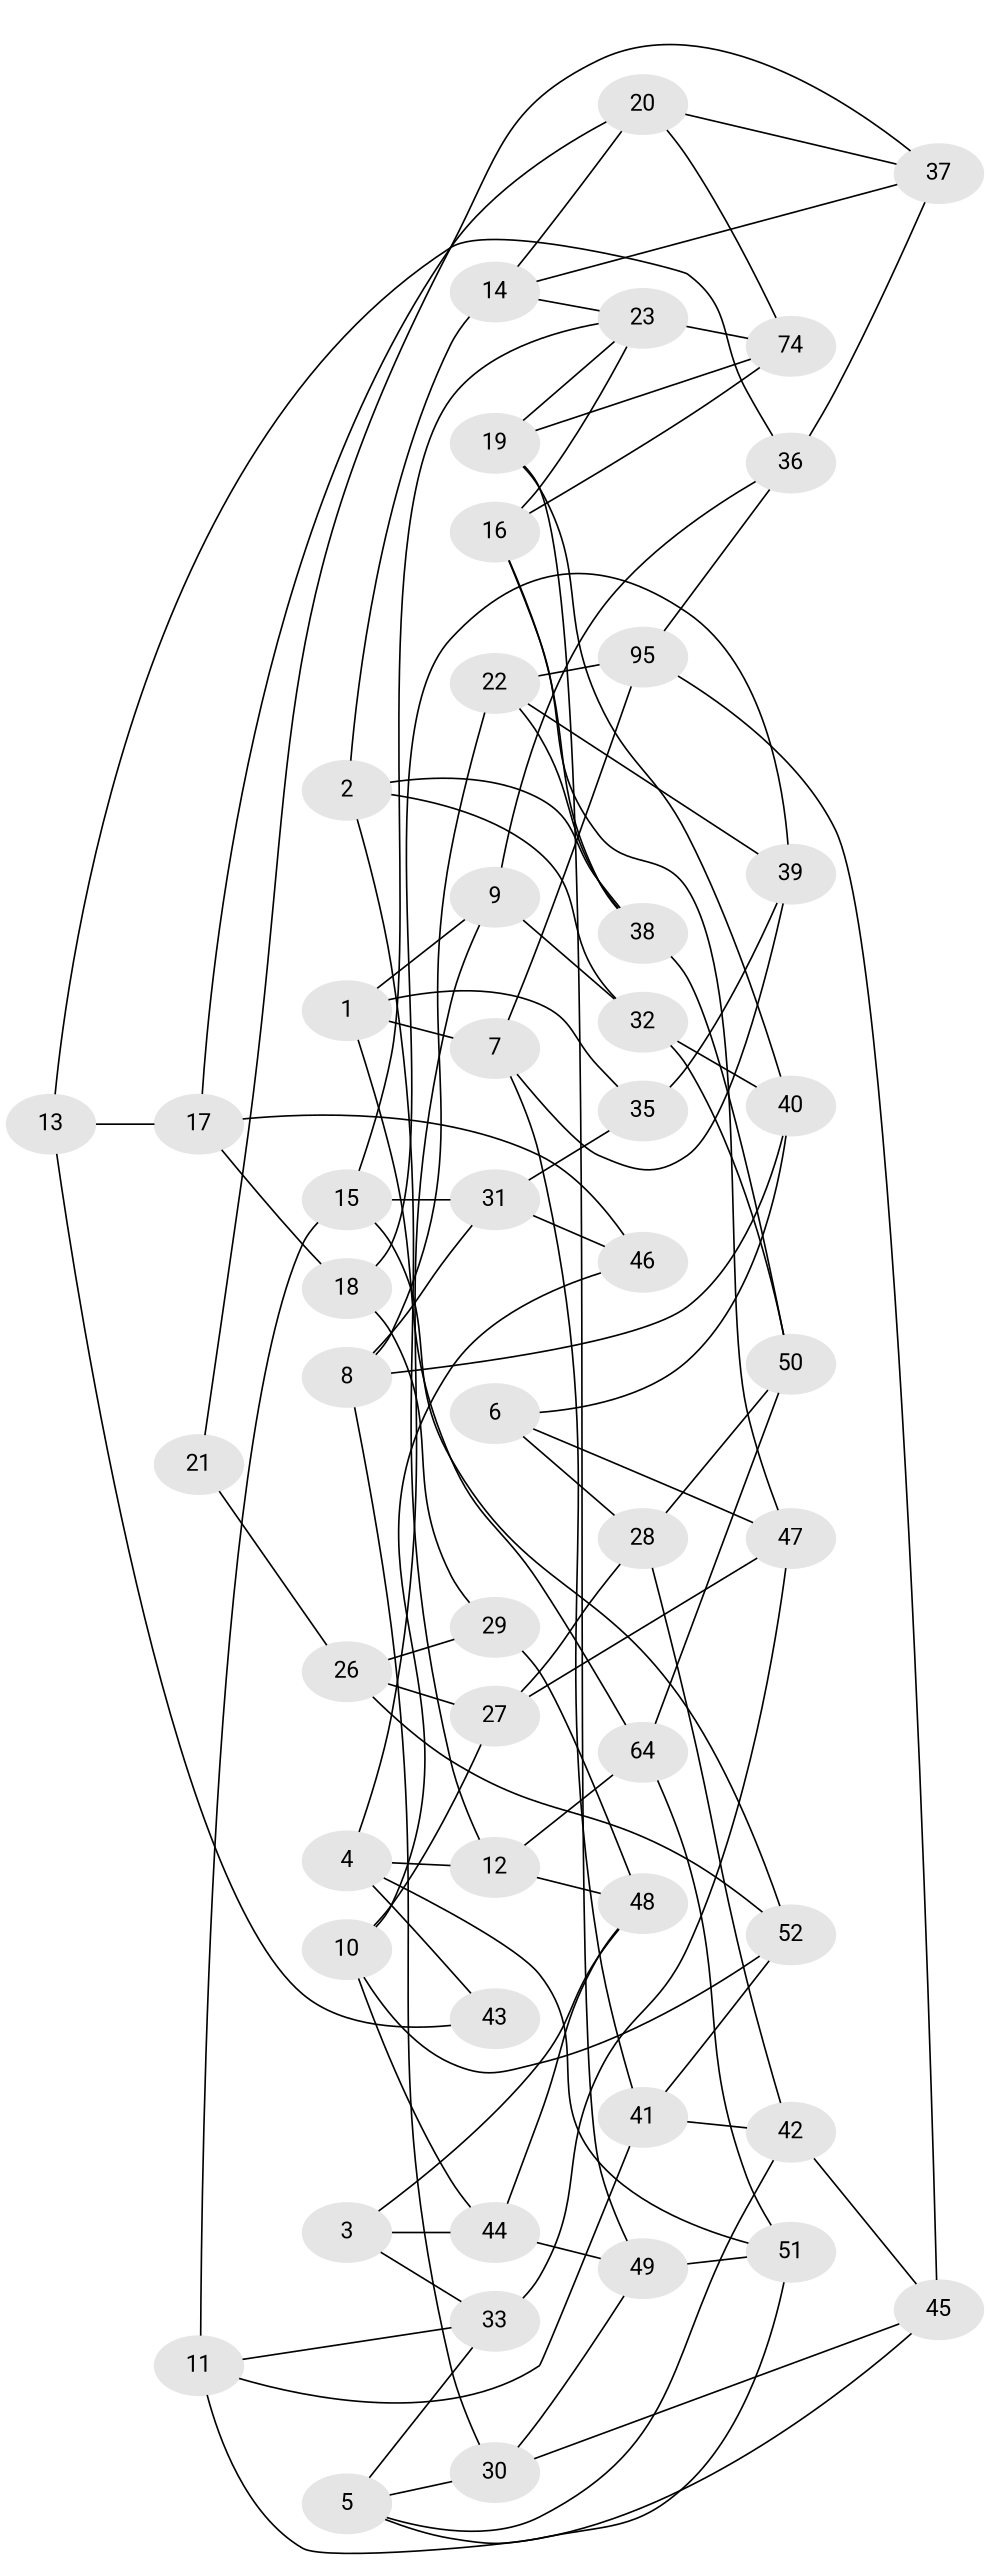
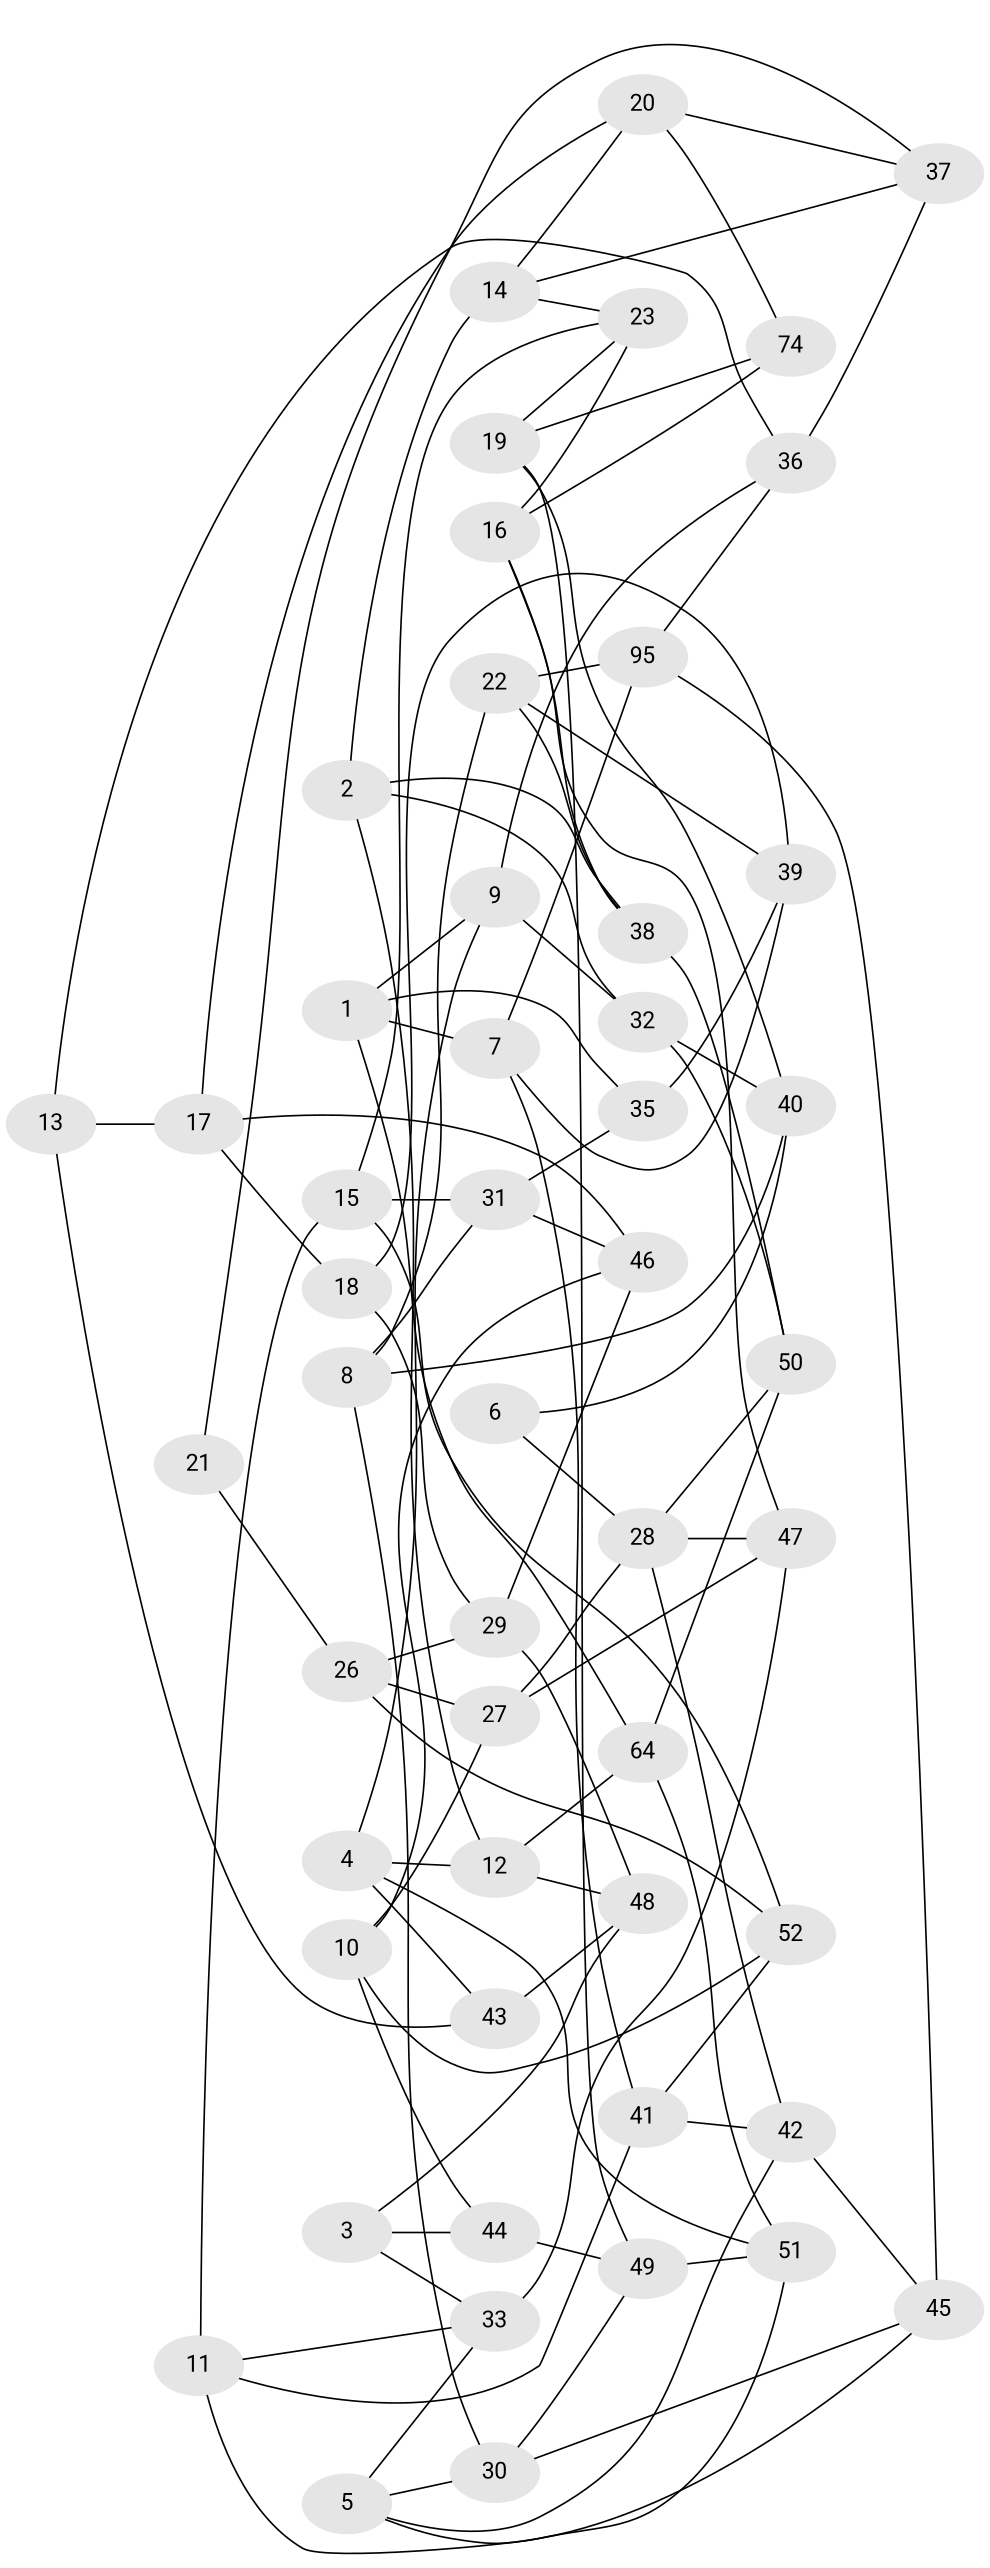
edge "23" -- "74": removed
edge "46" -- "29": added
edge "6" -- "47": now "28" -- "47"
edge "48" -- "44": now "48" -- "43"
